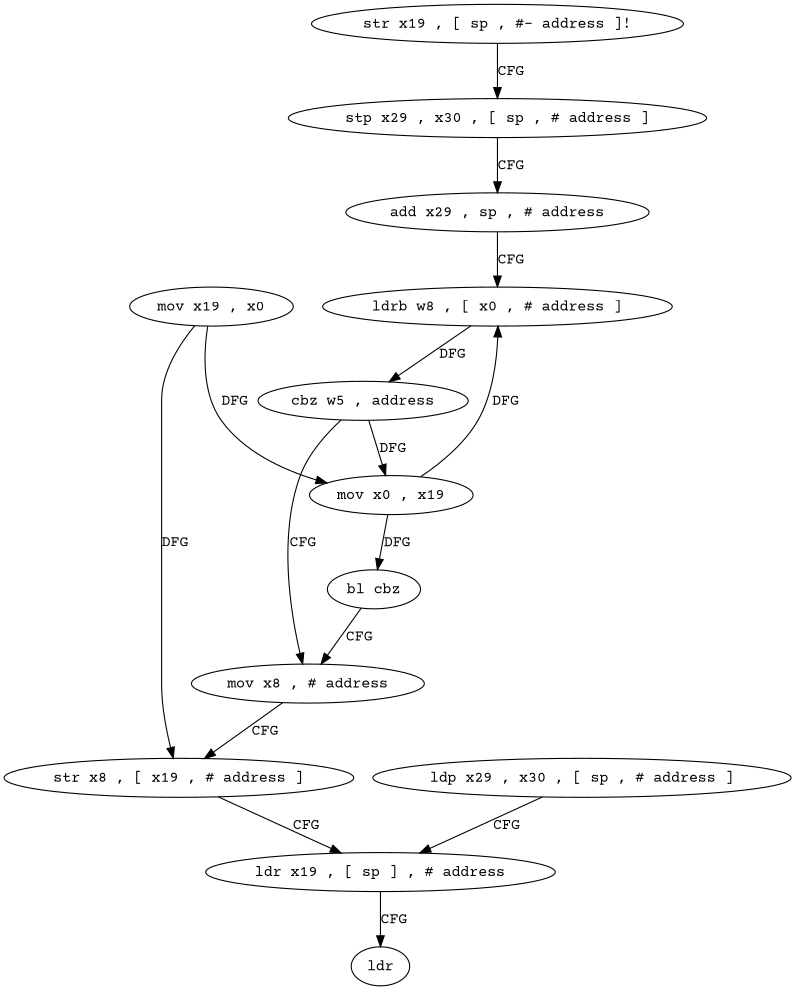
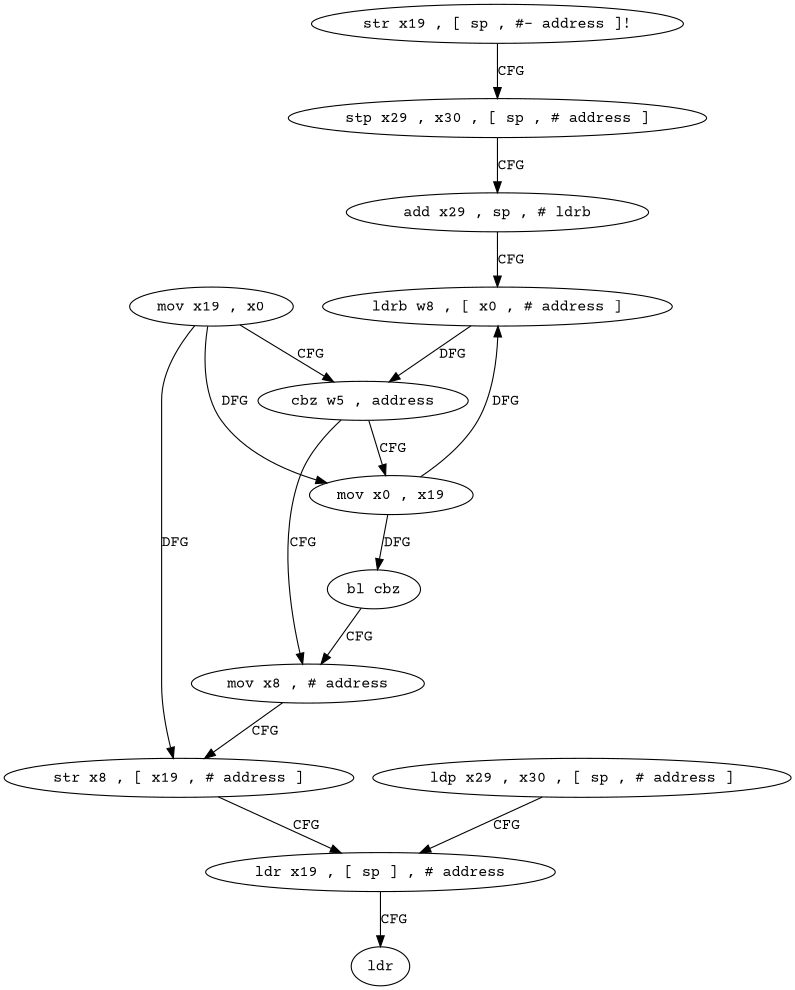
node "add x29 , sp , # address": label "add x29 , sp , # address" -> "add x29 , sp , # ldrb"
edge "mov x19 , x0" -> "cbz w5 , address": added, label "CFG"
edge "cbz w5 , address" -> "mov x0 , x19": label "DFG" -> "CFG"
